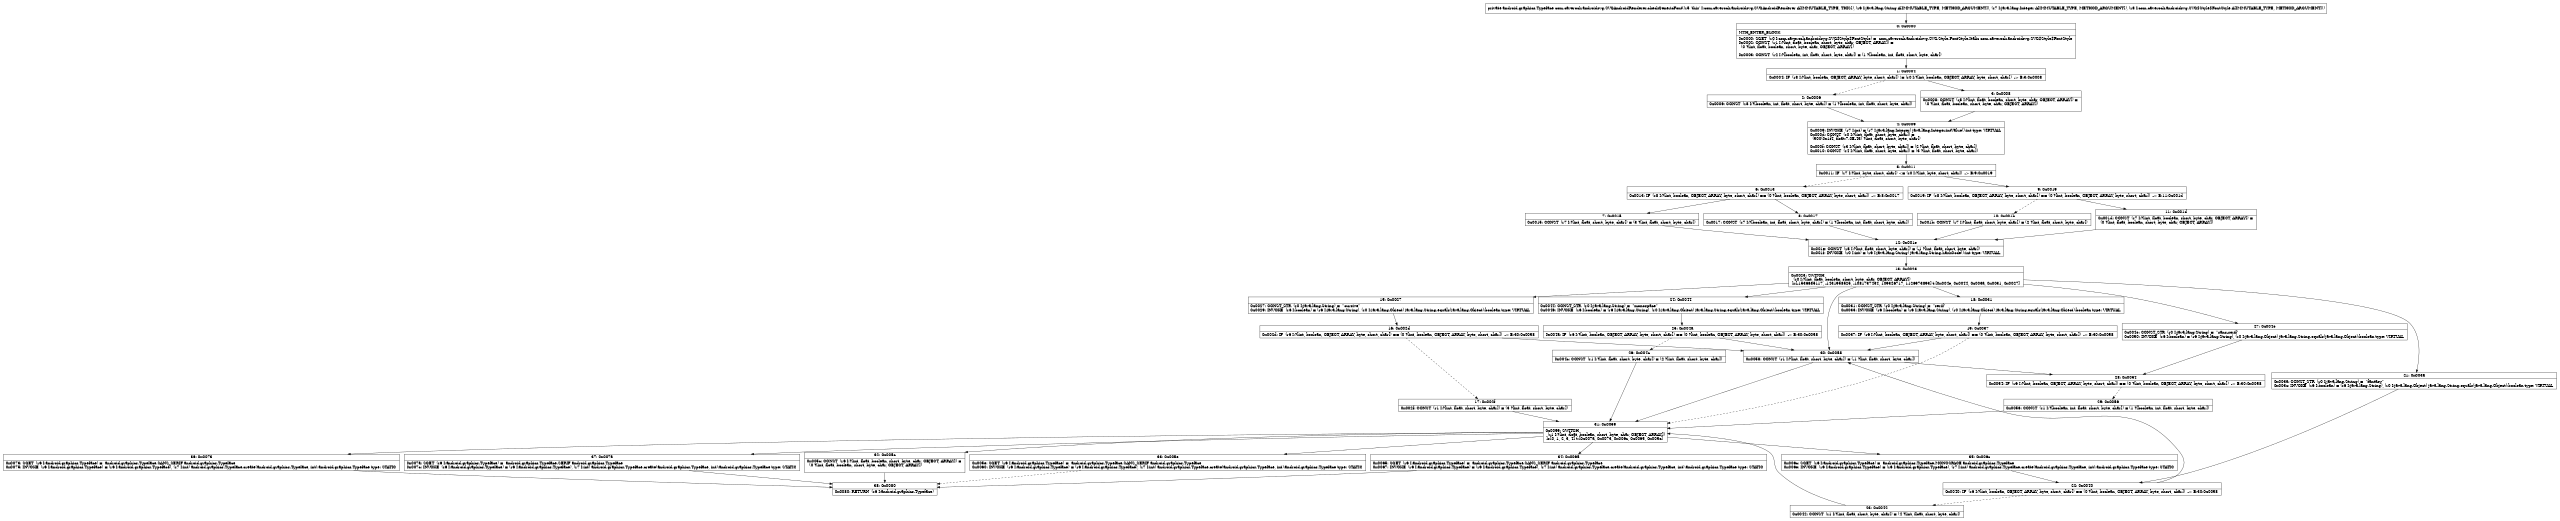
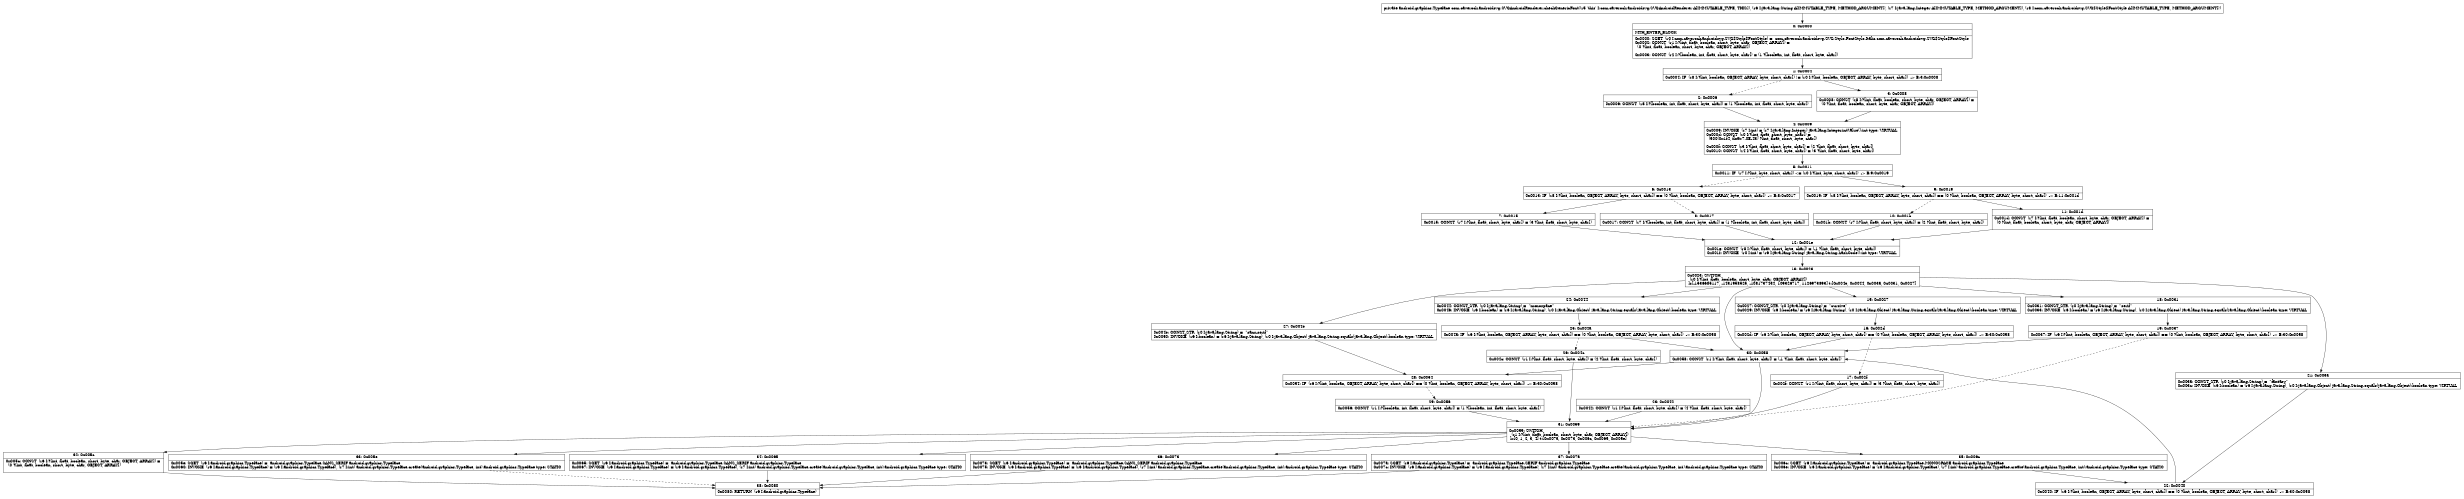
edge "6: 0x0013" -> "8: 0x0017": style solid -> dashed
edge "22: 0x0040" -> "23: 0x0042": removed
